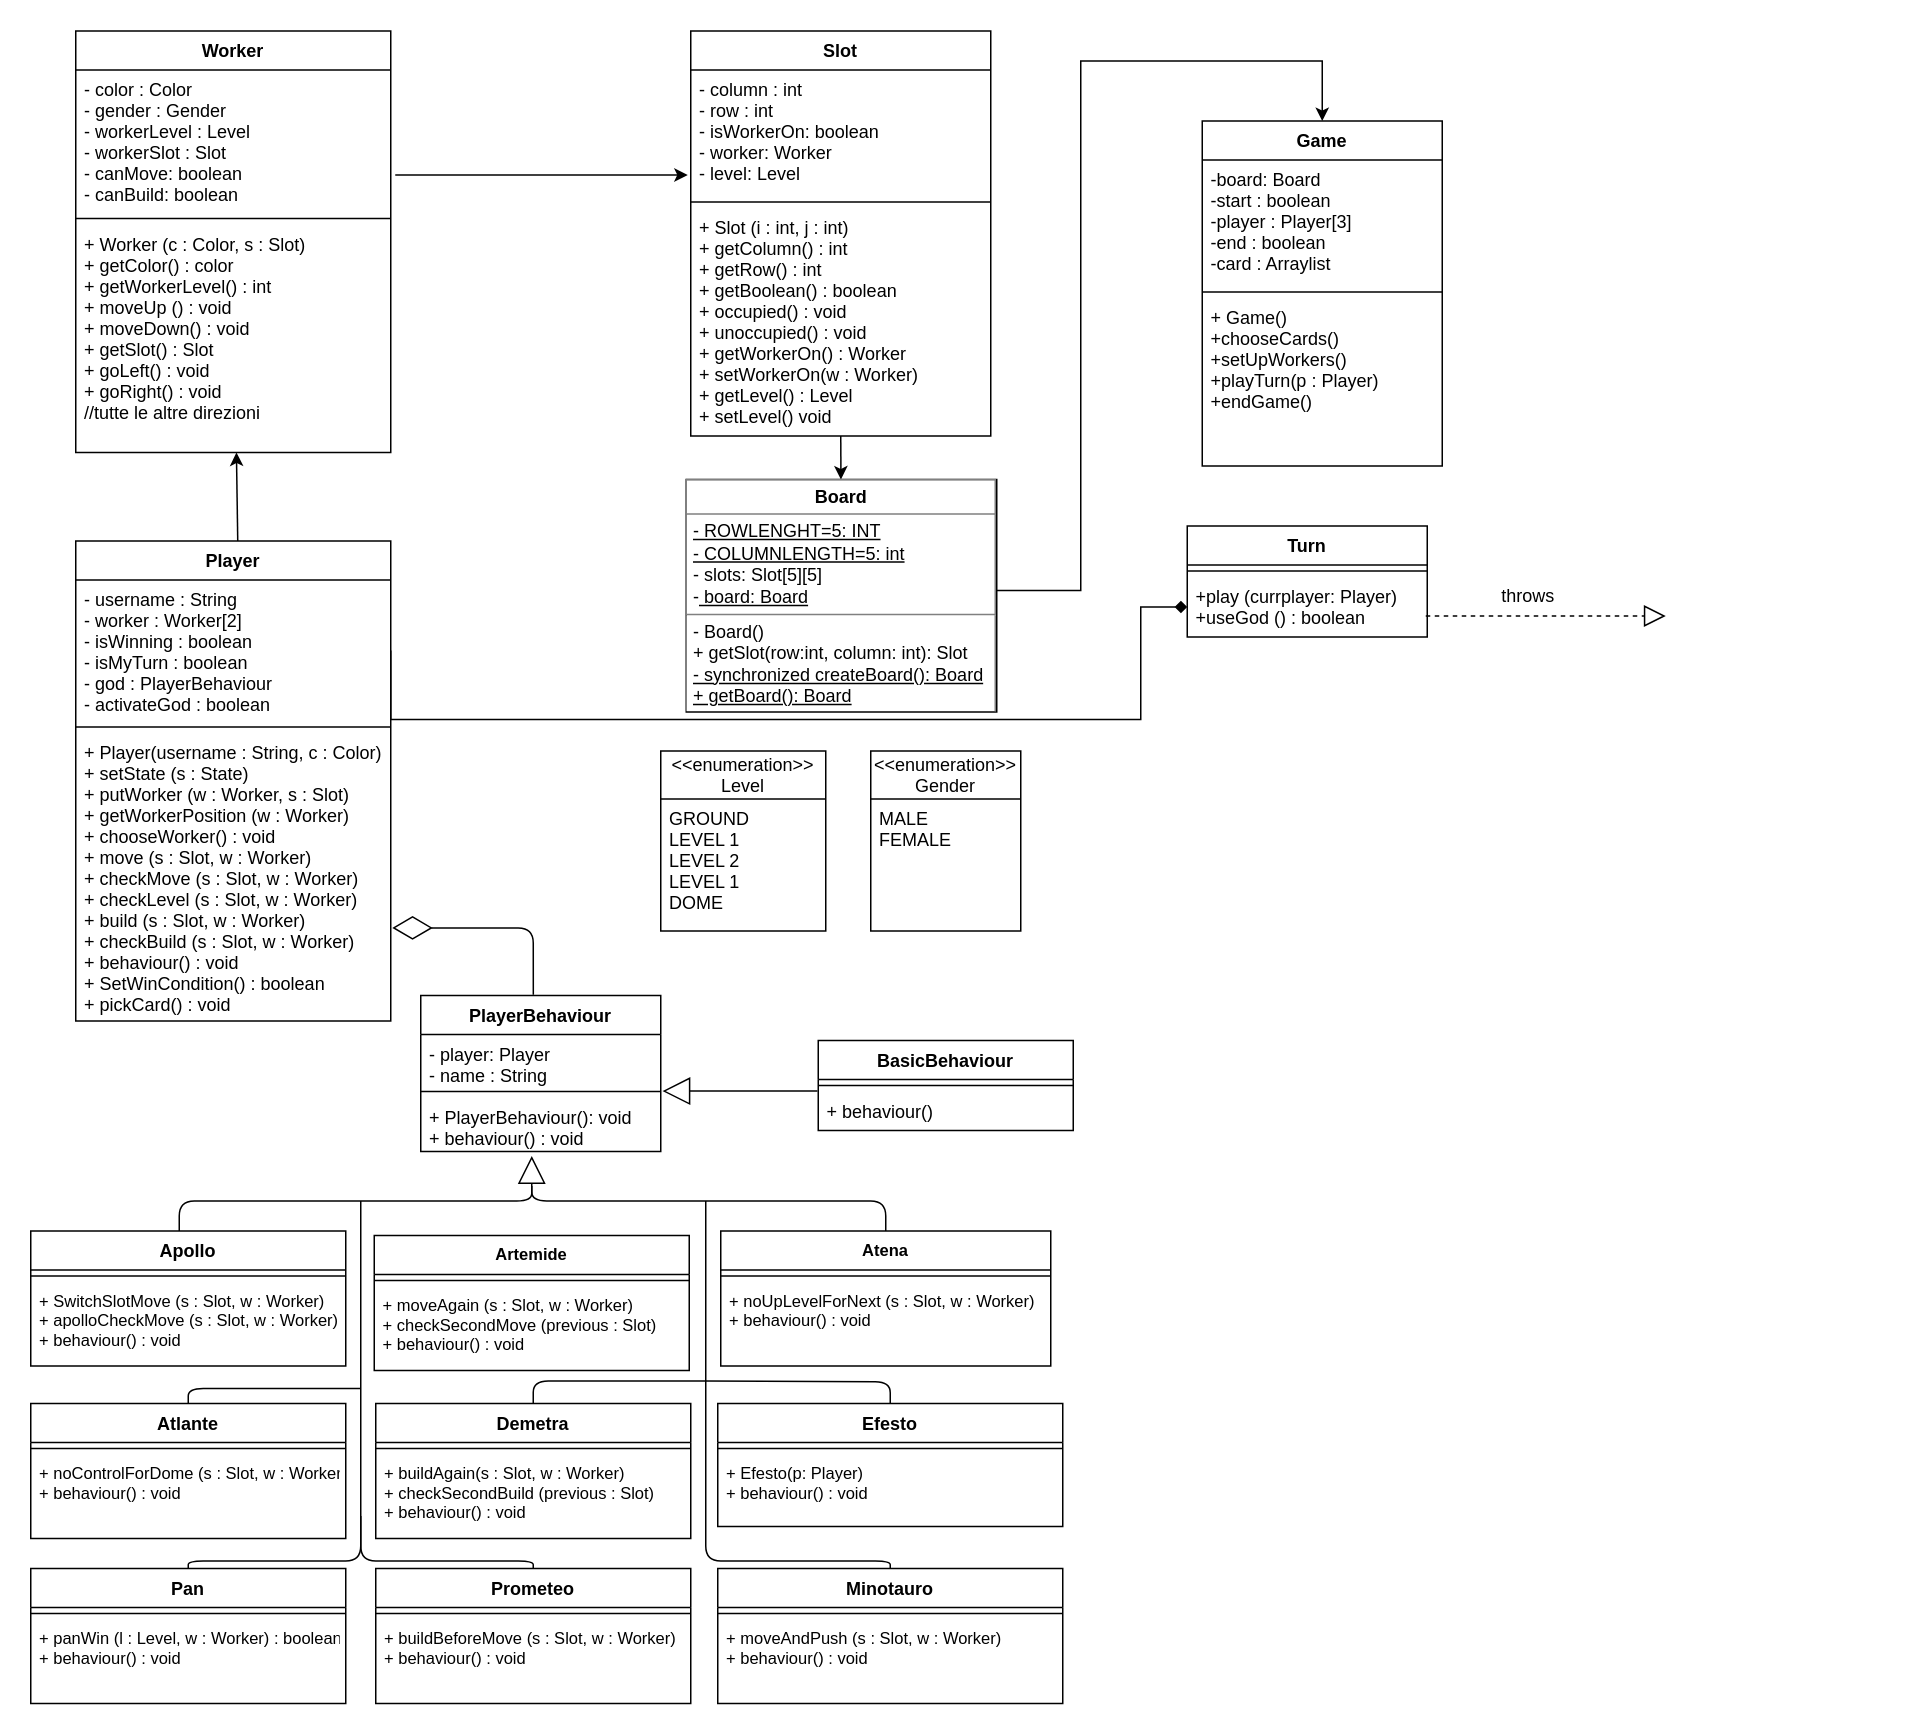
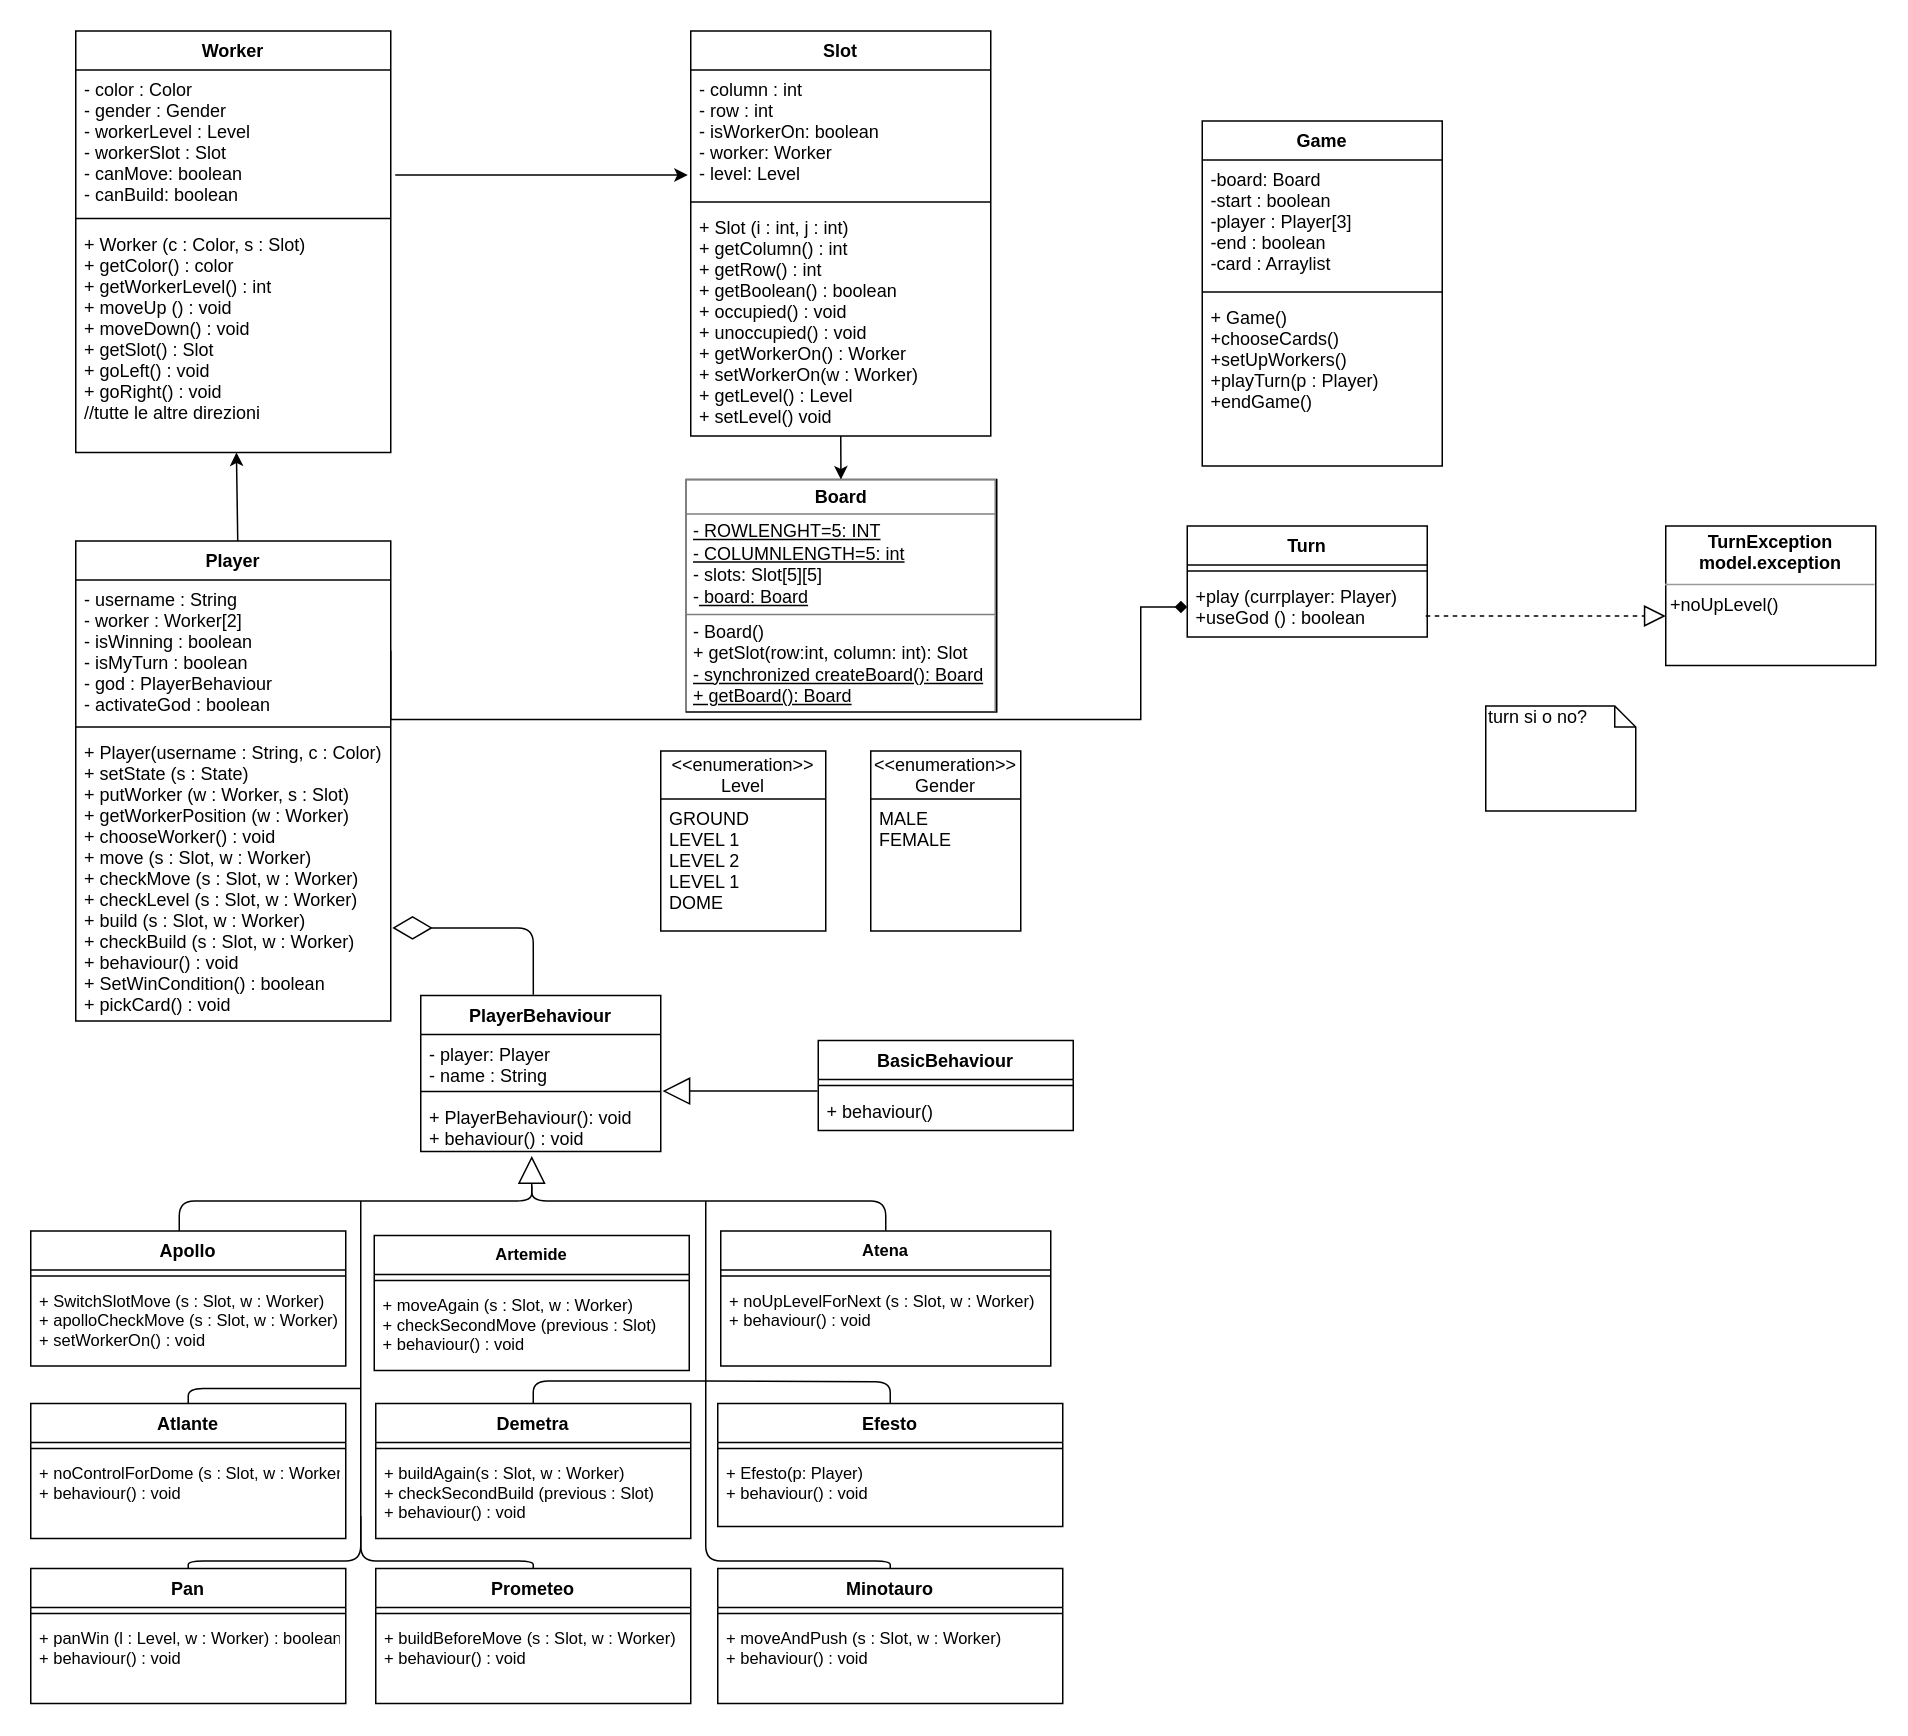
edge "Board - ROWLENGHT=5: INT - COLUMNLENGTH=5: int - slots: Slot[5][5] - board: Board - Board() + getSlot(row:int, column: int): Slot - synchronized createBoard(): Board + getBoard(): Board" -> "Game": removed
node "throws": removed
node "TurnExceptionmodel.exception +noUpLevel()": added
node "turn si o no?": added
node "+ SwitchSlotMove (s : Slot, w : Worker) + apolloCheckMove (s : Slot, w : Worker) + behaviour() : void": label "+ SwitchSlotMove (s : Slot, w : Worker) + apolloCheckMove (s : Slot, w : Worker) + behaviour() : void" -> "+ SwitchSlotMove (s : Slot, w : Worker) + apolloCheckMove (s : Slot, w : Worker) + setWorkerOn() : void"
